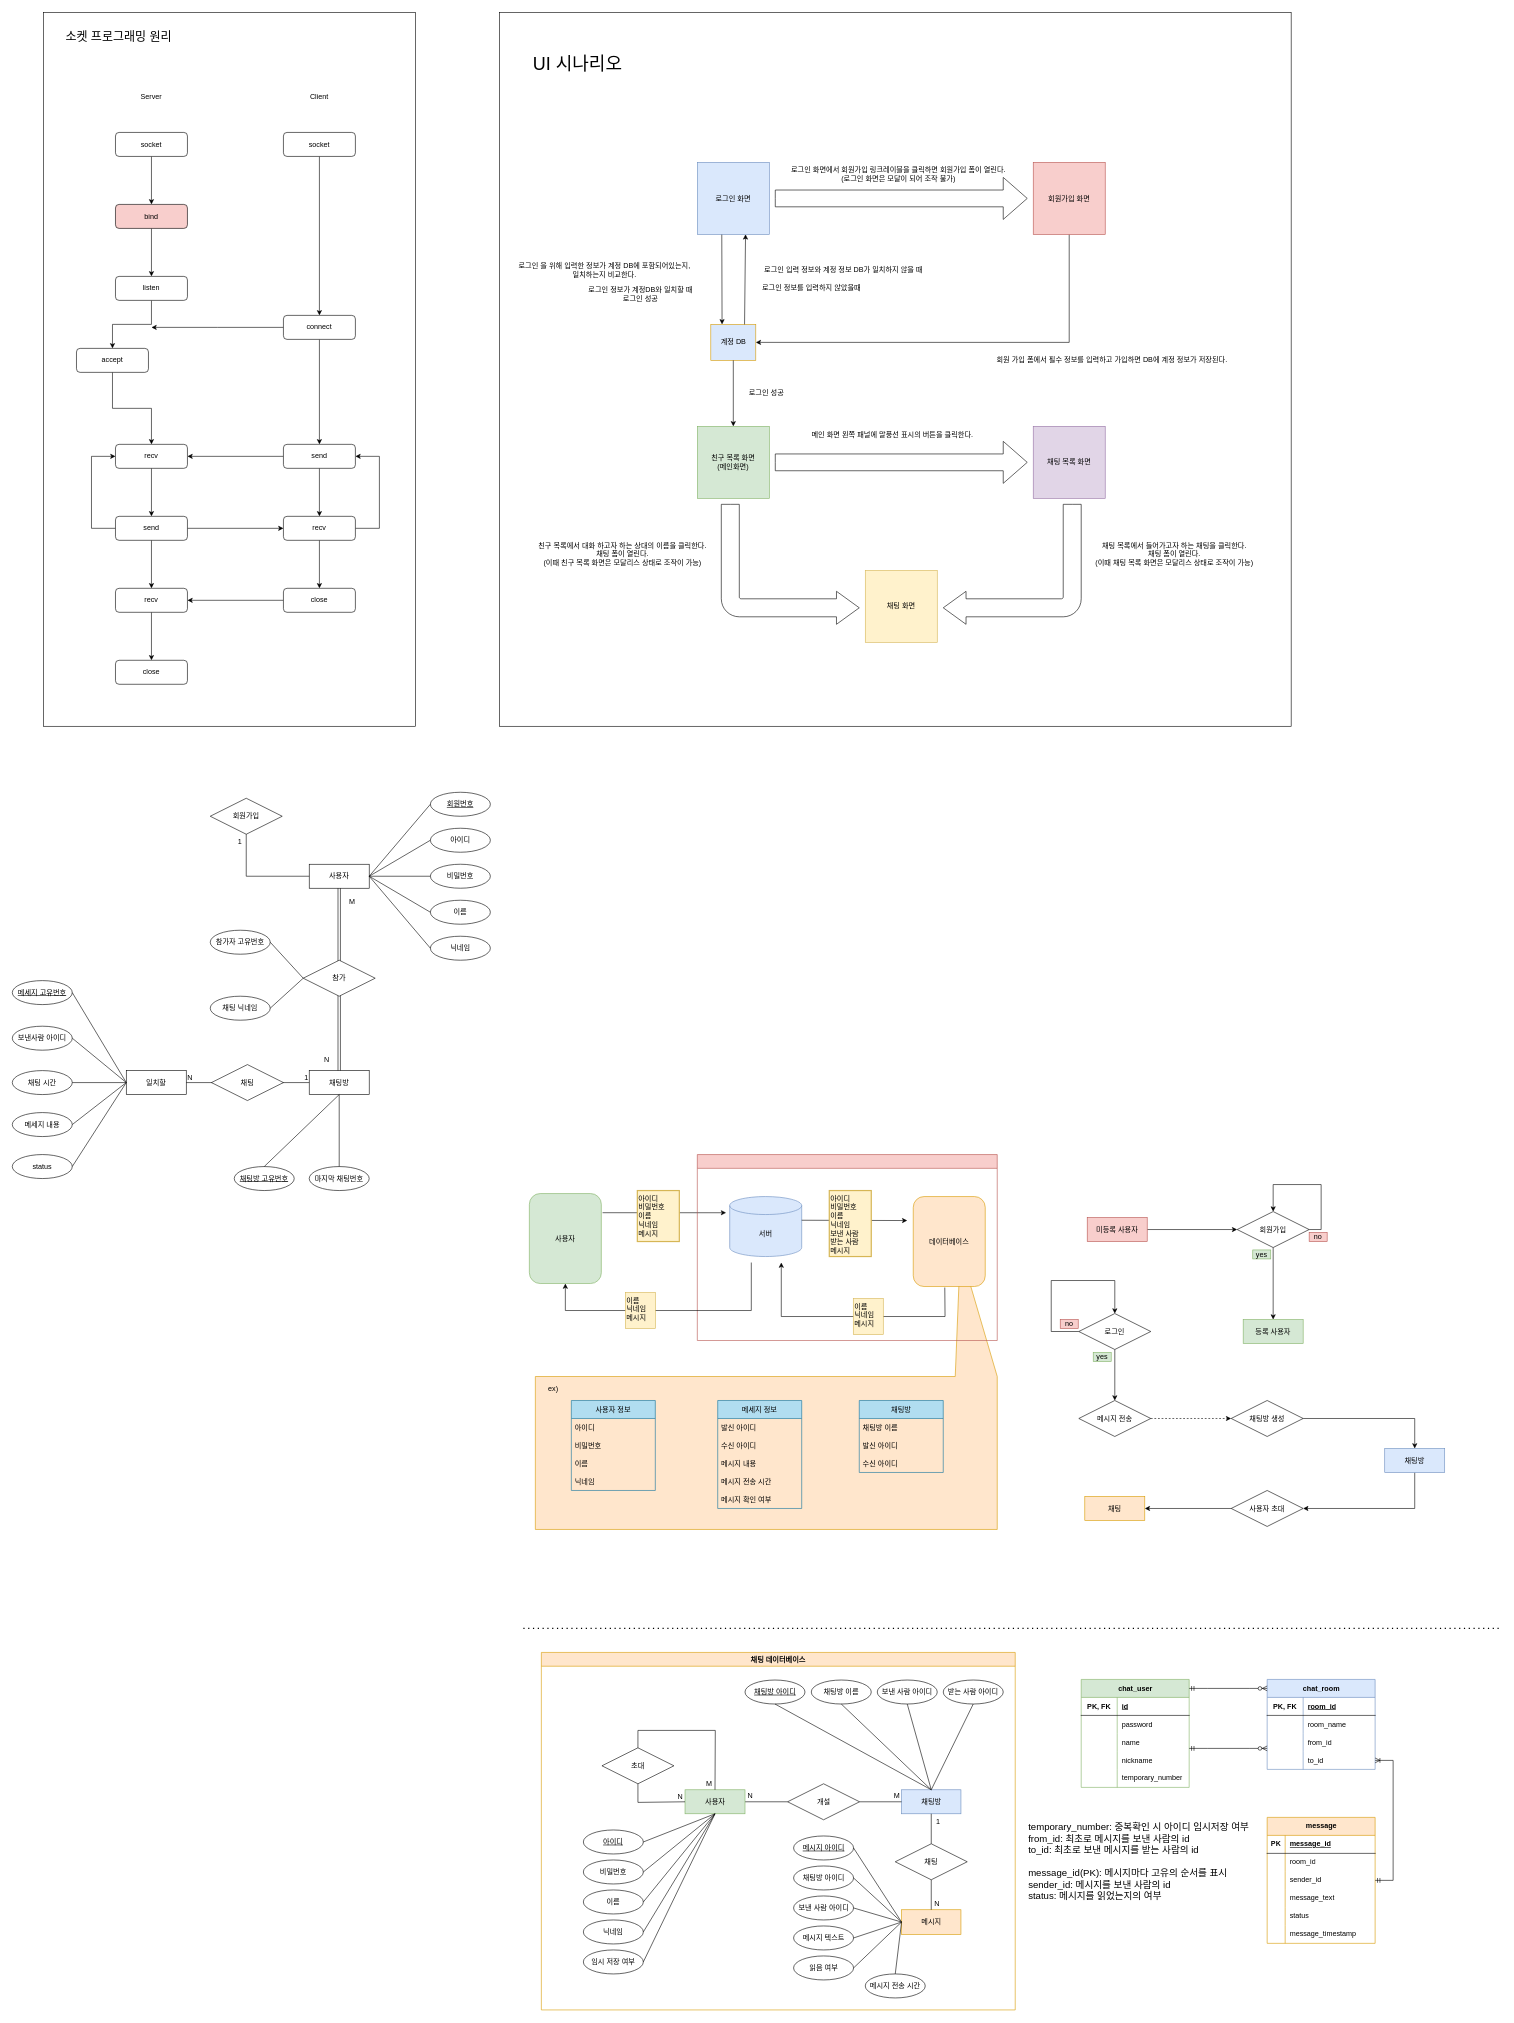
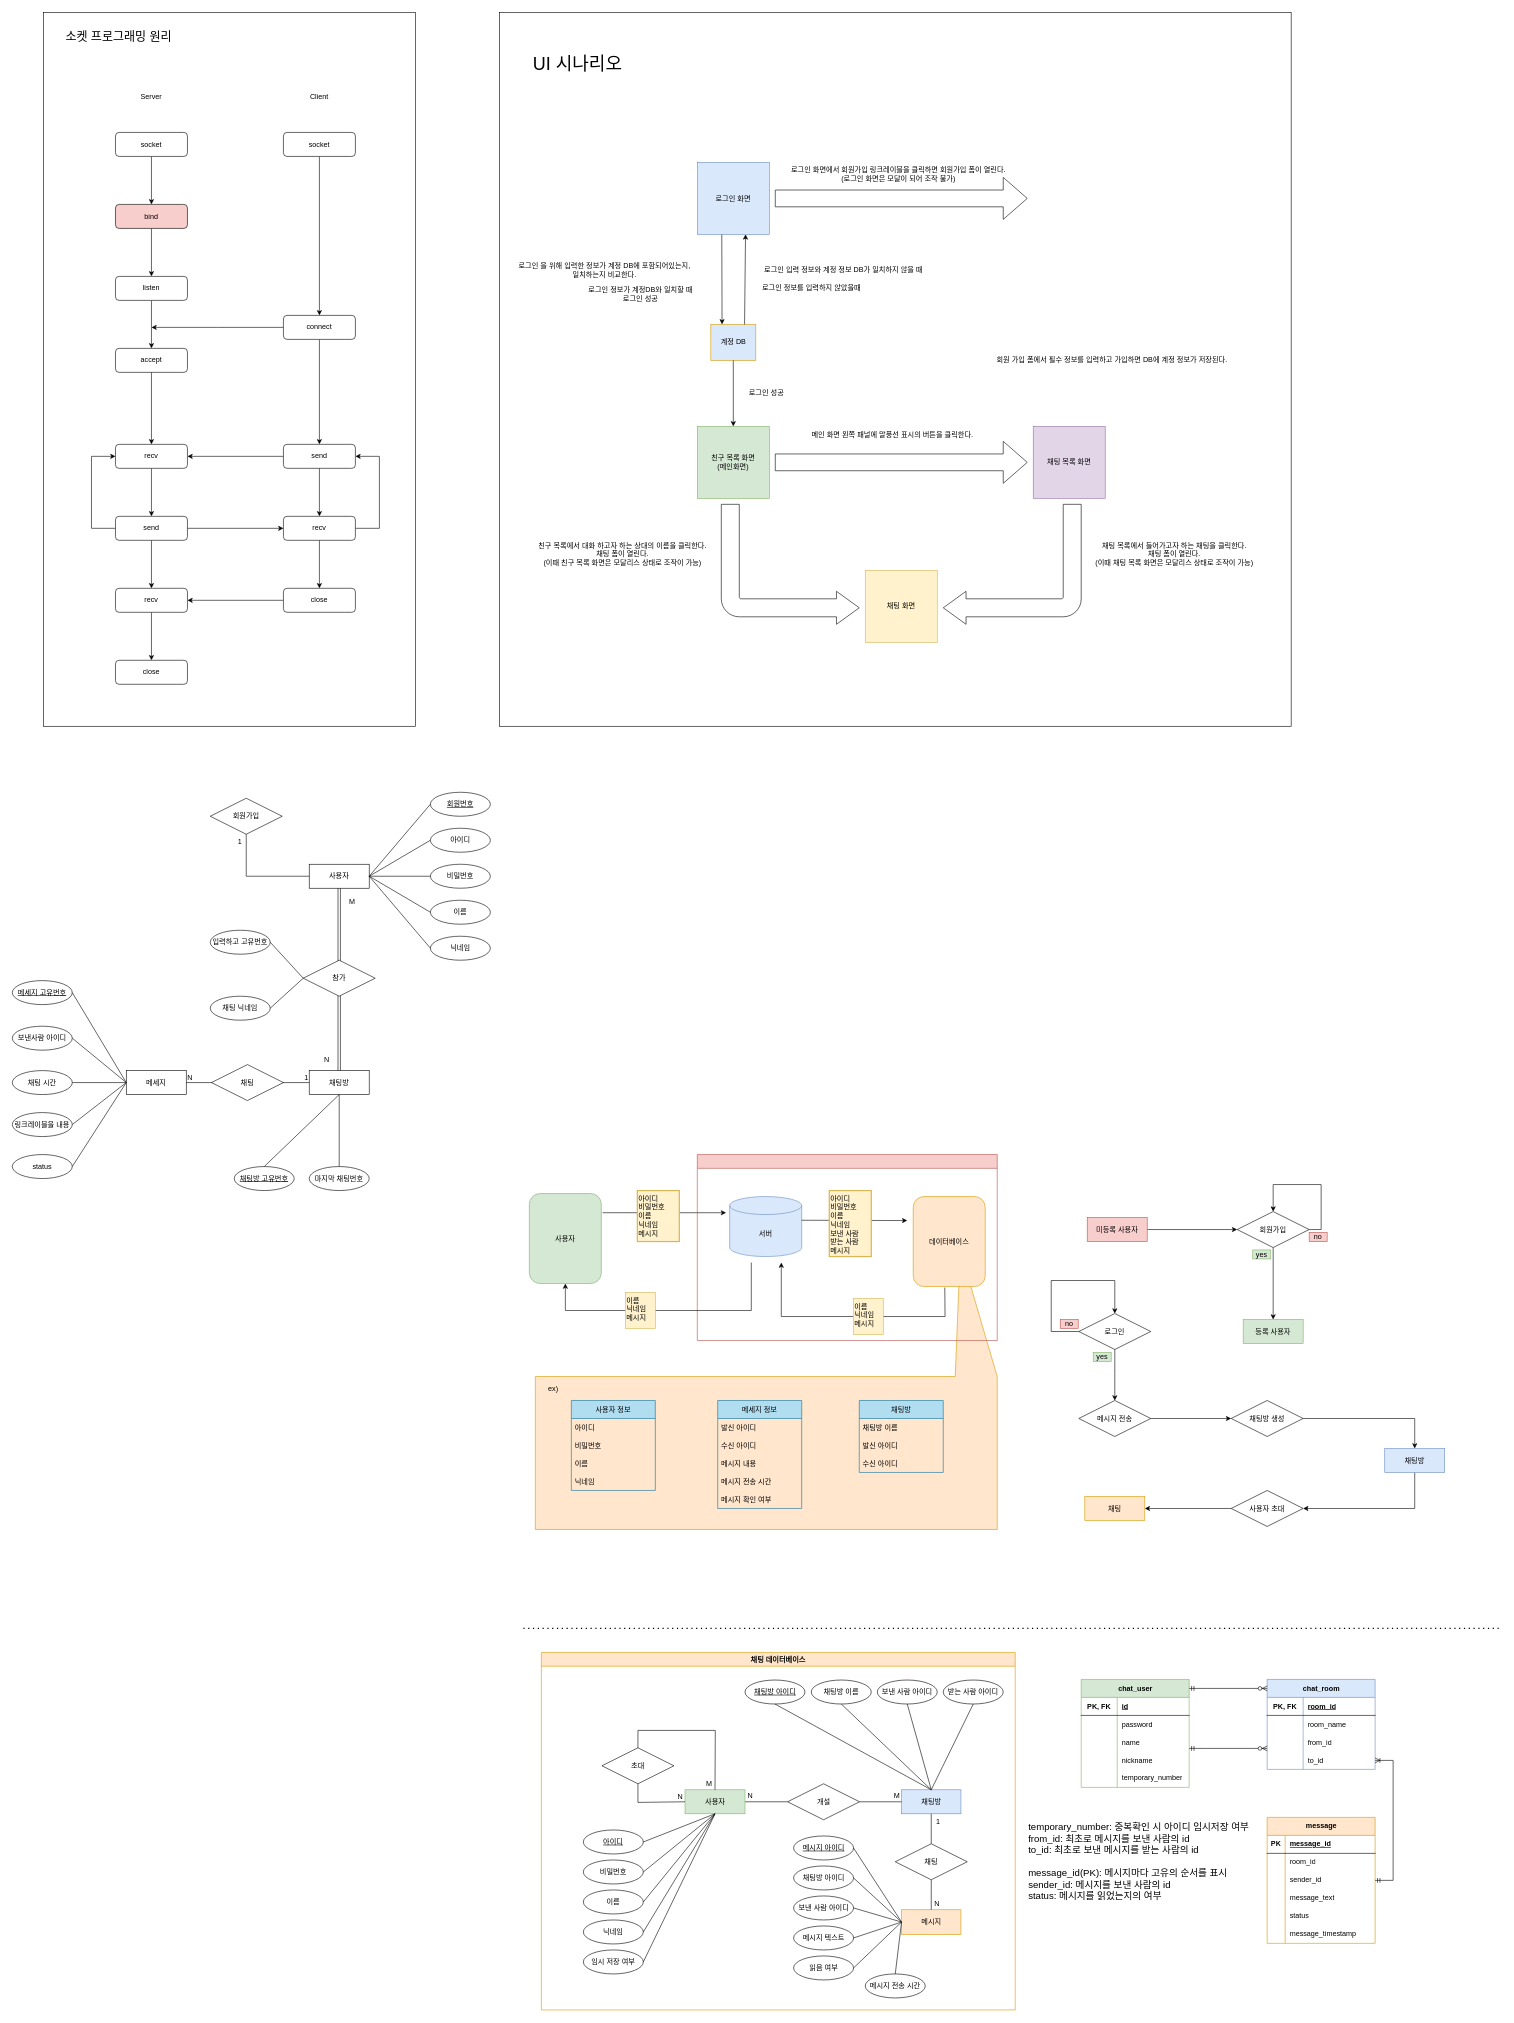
node "회원가입 화면": removed
edge "회원가입 화면" -> "계정 DB": removed
node "accept": moved (113, 360) -> (152, 360)
node "참가자 고유번호": label "참가자 고유번호" -> "입력하고 고유번호"
node "일치할": label "일치할" -> "메세지"
node "메세지 내용": label "메세지 내용" -> "링크레이블을 내용"
edge "메시지 전송" -> "채팅방 생성": style dashed -> solid
